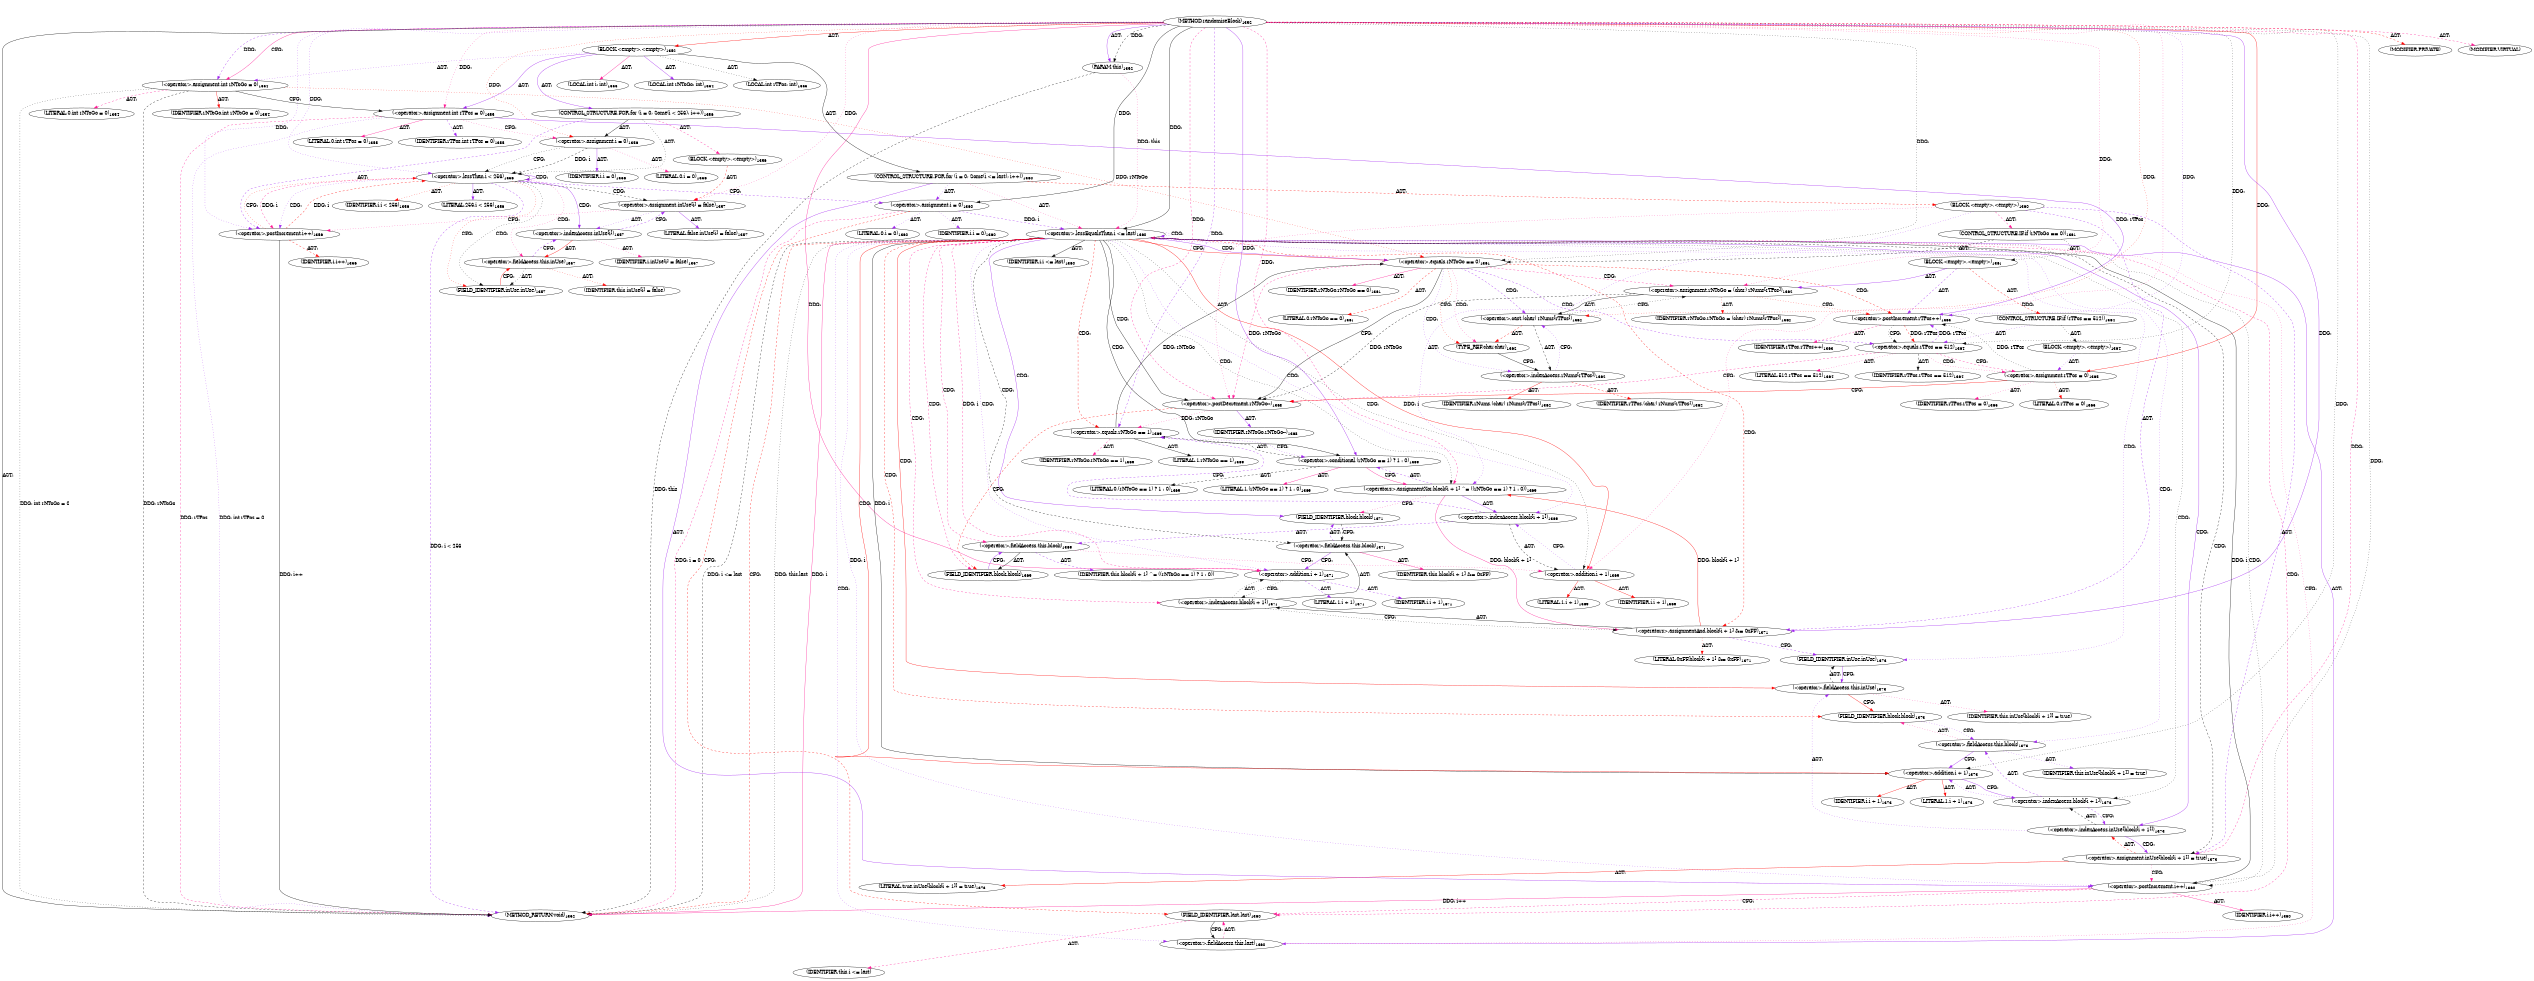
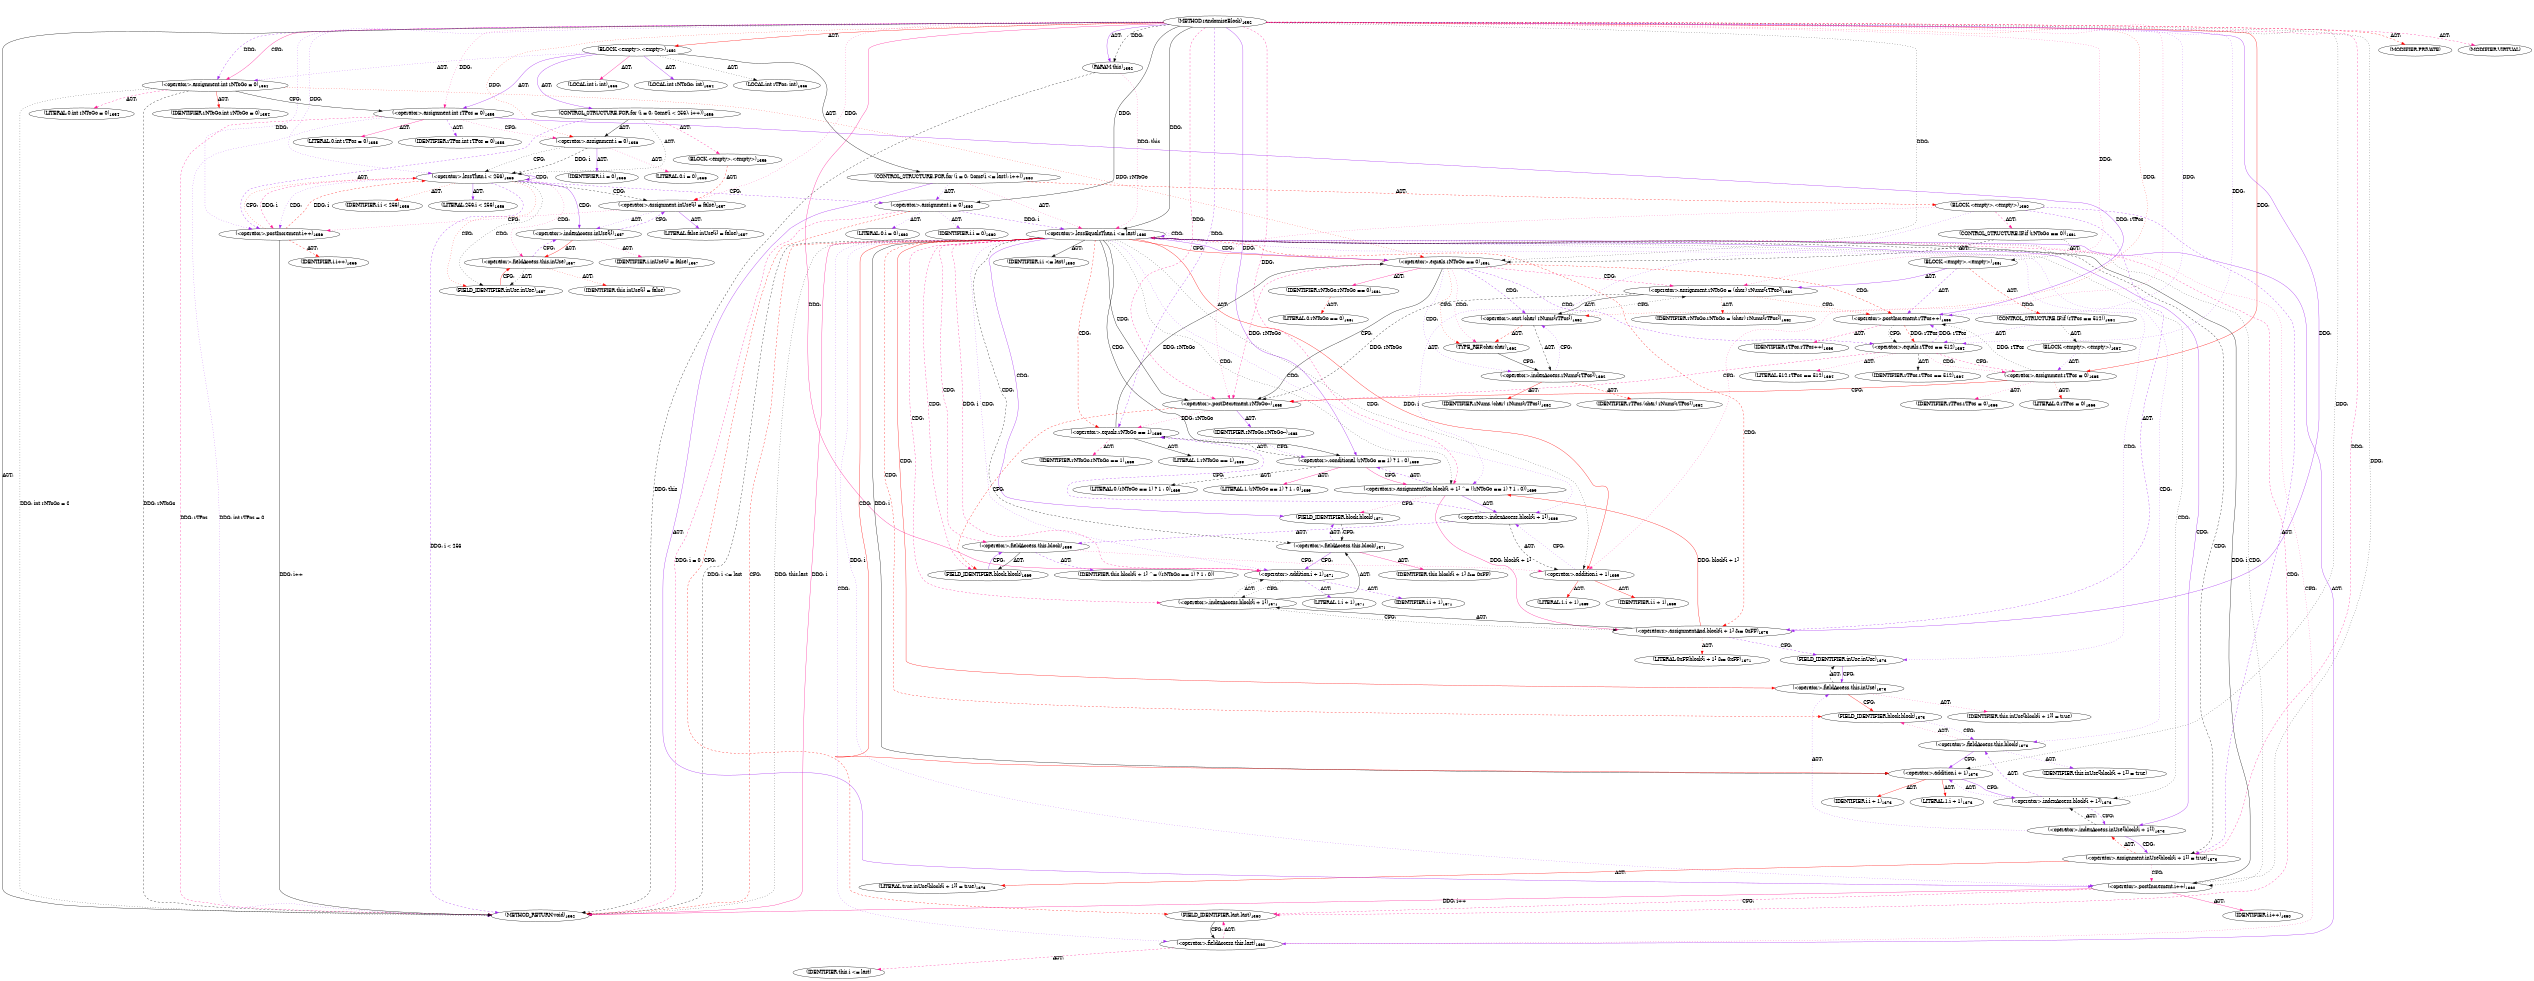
edge "(METHOD,randomiseBlock)" -> "(<operator>.equals,rTPos == 512)": color black -> purple
edge "(<operator>.equals,rNToGo == 0)" -> "(LITERAL,0,rNToGo == 0)": now "(IDENTIFIER,rNToGo,rNToGo == 0)" -> "(LITERAL,0,rNToGo == 0)"
node "(<operators>.assignmentAnd,block[i + 1] &= 0xFF)": text "1371" -> "1375"
edge "(FIELD_IDENTIFIER,last,last)" -> "(IDENTIFIER,this,i <= last)": now "(<operator>.fieldAccess,this.last)" -> "(IDENTIFIER,this,i <= last)"
